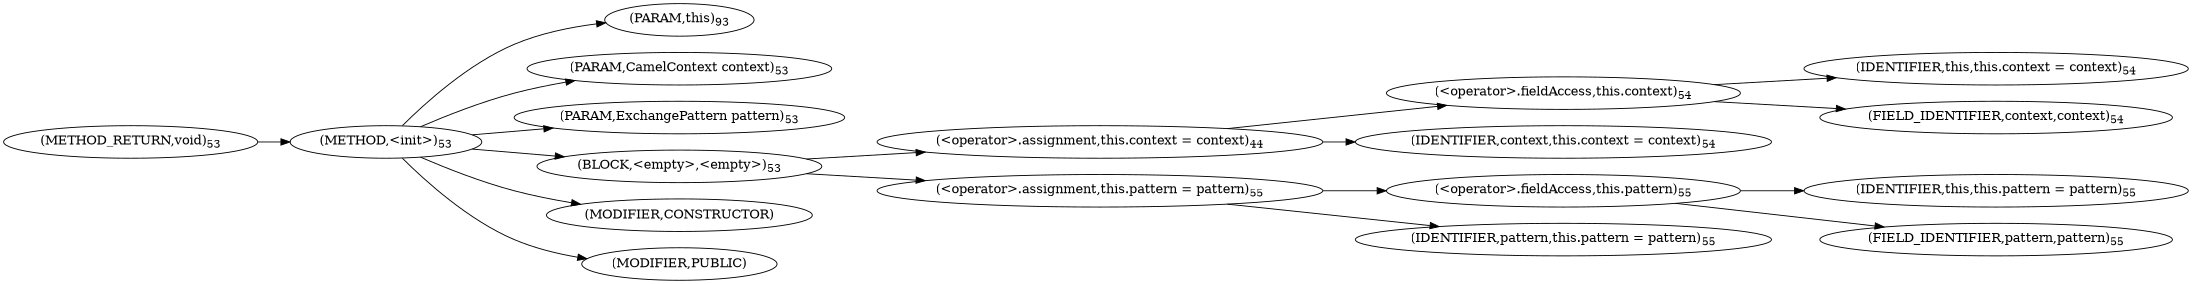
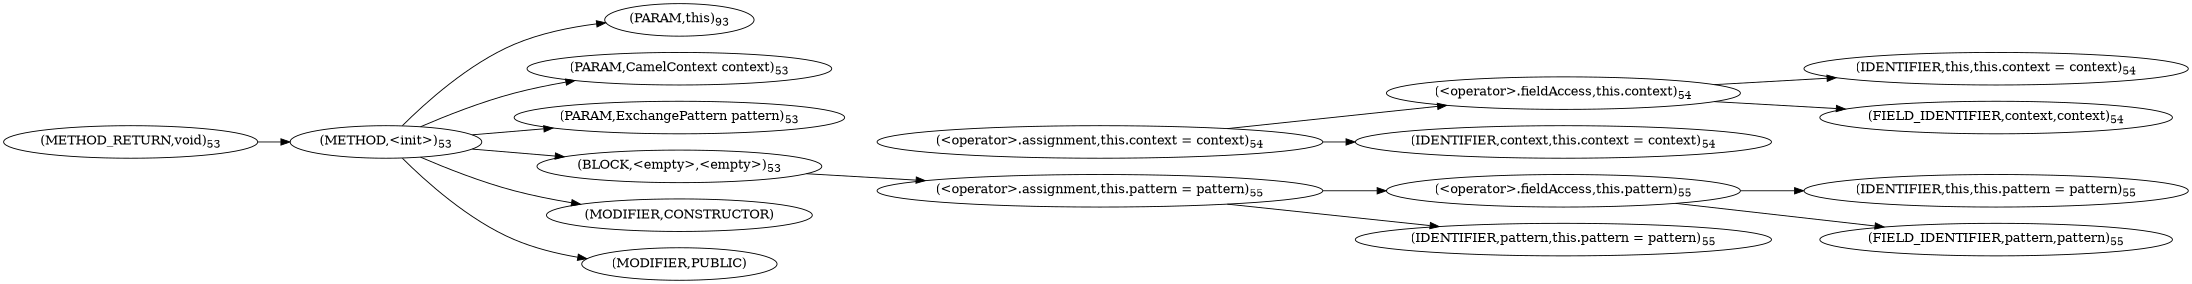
node "(<operator>.assignment,this.context = context)": text "44" -> "54"
edge "(BLOCK,<empty>,<empty>)" -> "(<operator>.assignment,this.context = context)": removed
